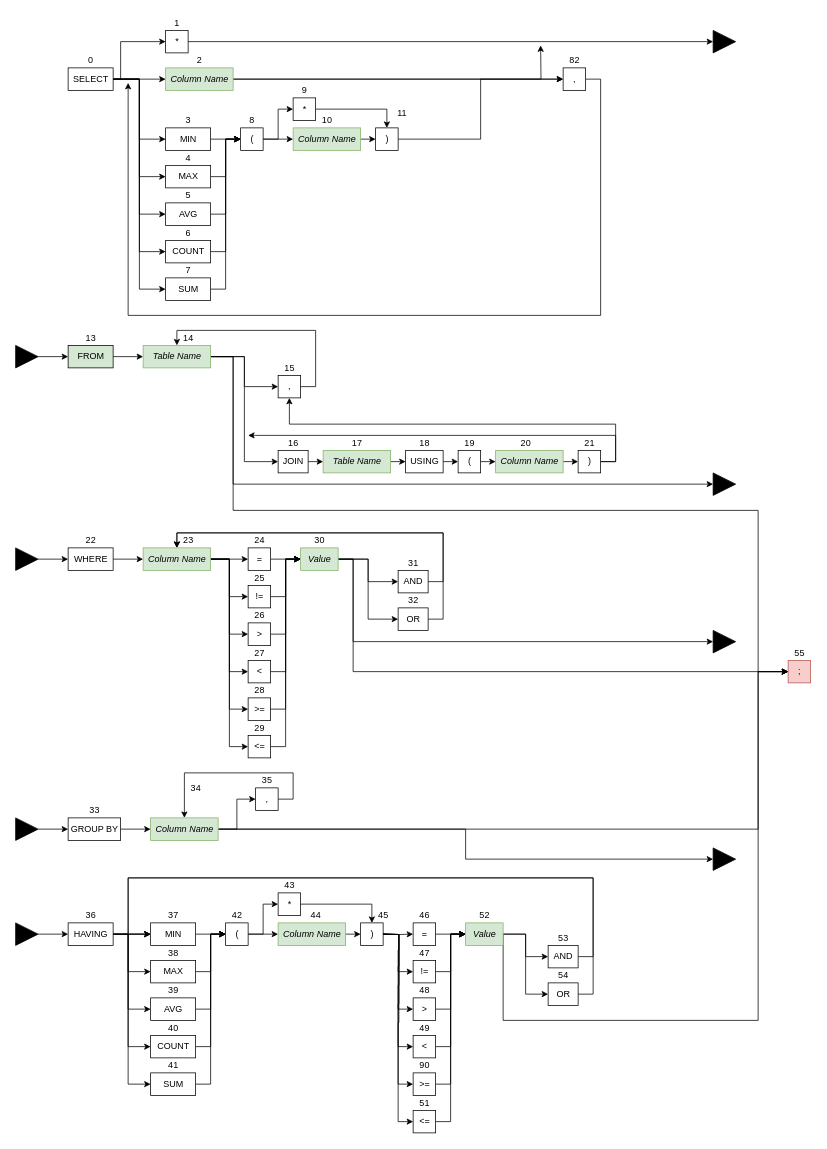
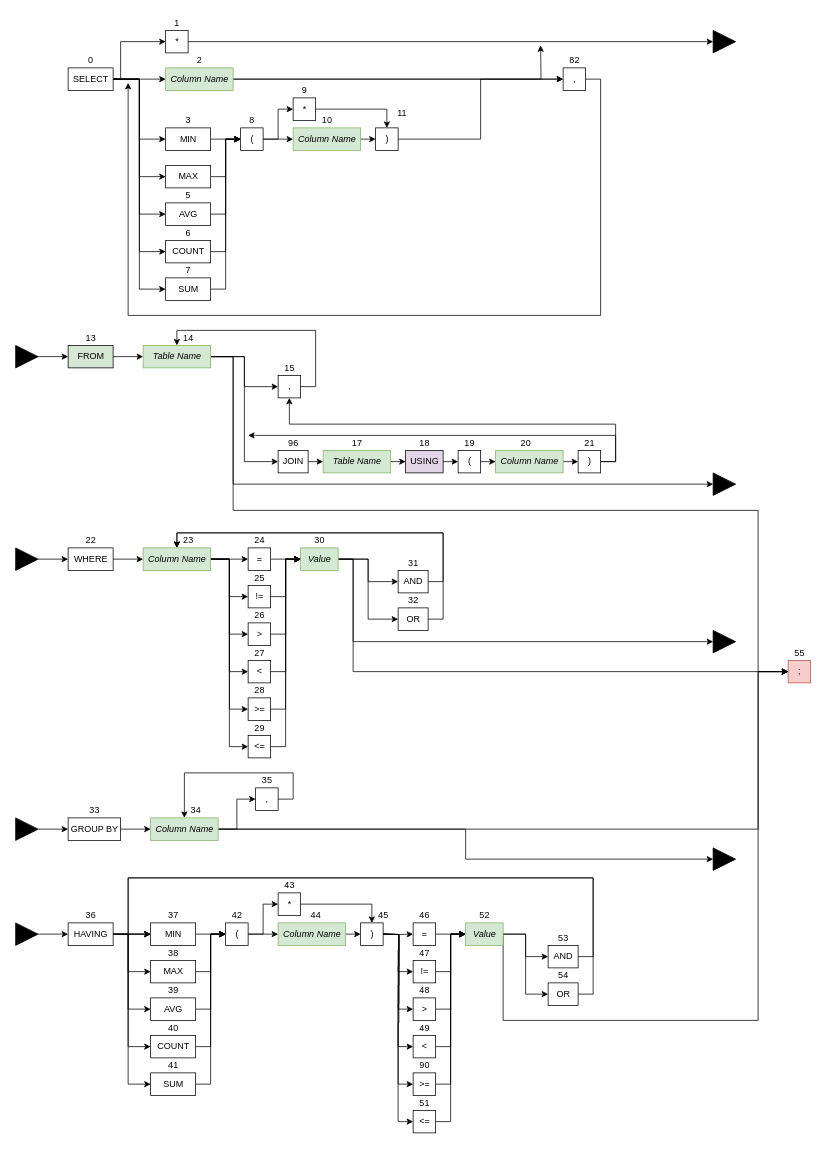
node "4": removed
node "16": label "16" -> "96"
node "USING": fillcolor #ffffff -> #e1d5e7
node "34": moved (195, 788) -> (195, 810)
